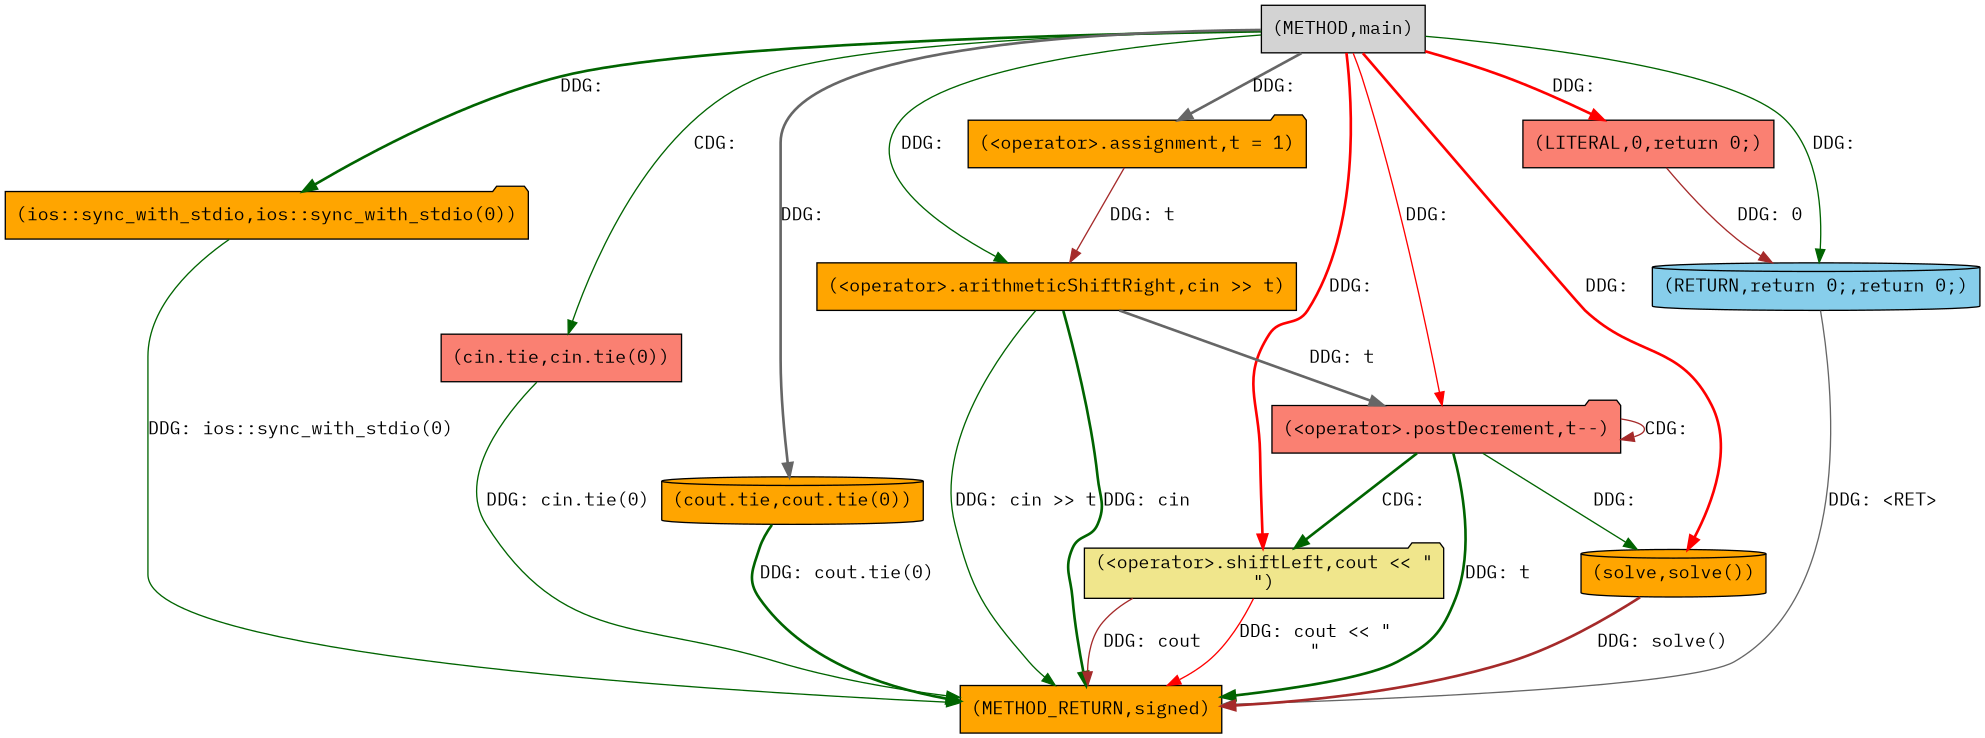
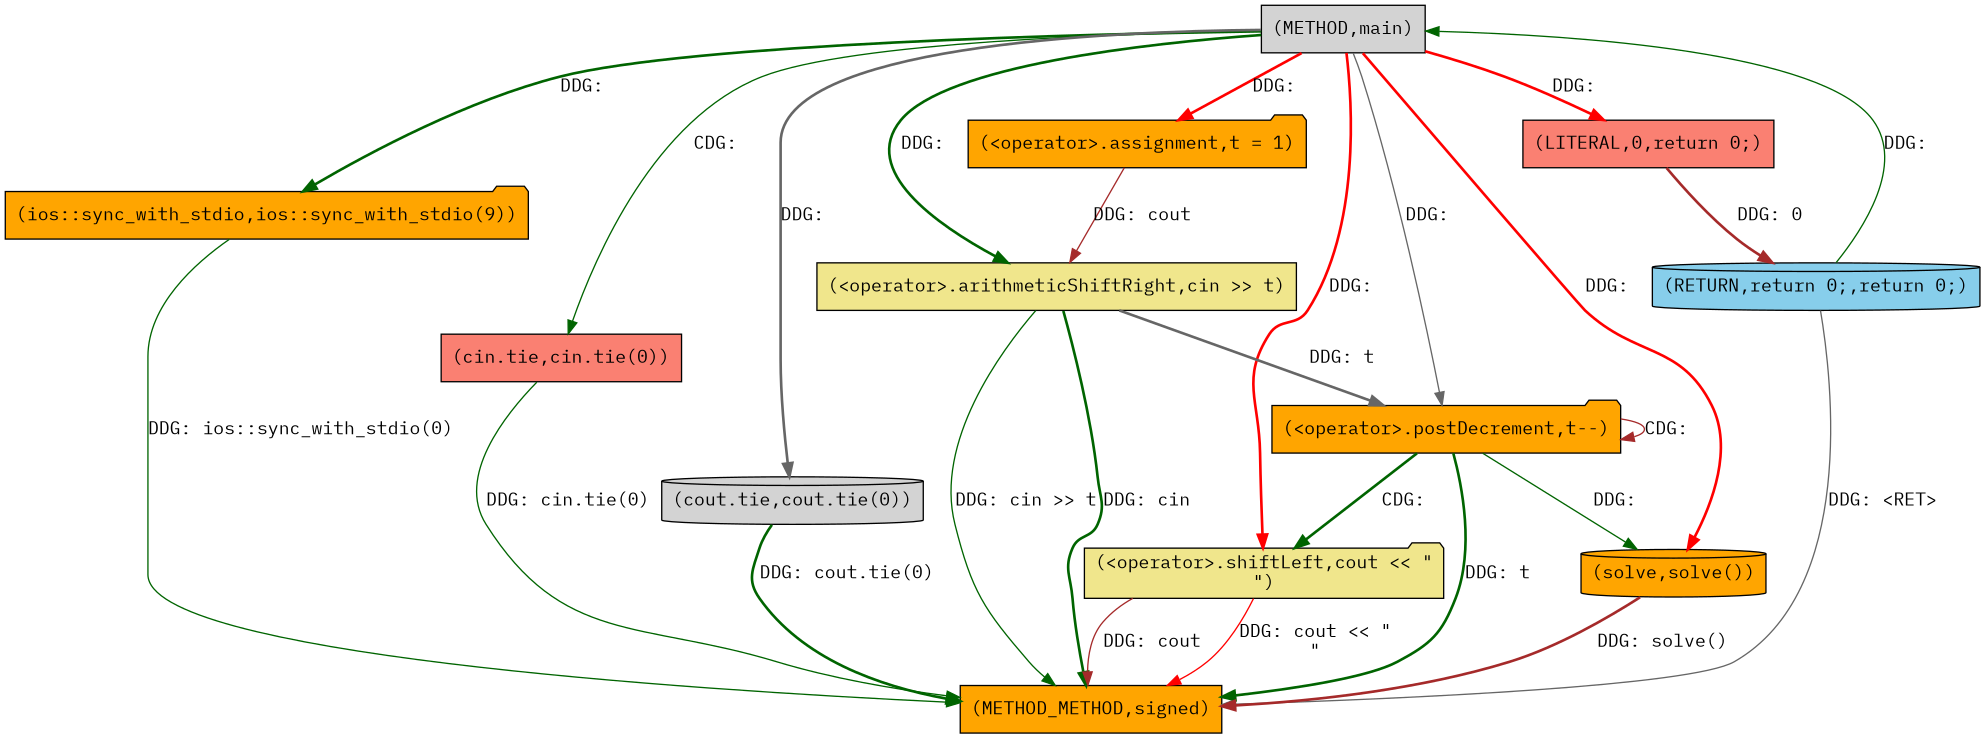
edge "(METHOD,main)" -> "(RETURN,return 0;,return 0;)": reversed
edge "(METHOD,main)" -> "(<operator>.arithmeticShiftRight,cin >> t)": style solid -> bold
edge "(METHOD,main)" -> "(<operator>.assignment,t = 1)": color gray40 -> red
node "(ios::sync_with_stdio,ios::sync_with_stdio(0))": label "(ios::sync_with_stdio,ios::sync_with_stdio(0))" -> "(ios::sync_with_stdio,ios::sync_with_stdio(9))"
edge "(<operator>.assignment,t = 1)" -> "(<operator>.arithmeticShiftRight,cin >> t)": label "DDG: t" -> "DDG: cout"
edge "(LITERAL,0,return 0;)" -> "(RETURN,return 0;,return 0;)": style solid -> bold
edge "(METHOD,main)" -> "(<operator>.postDecrement,t--)": color red -> gray40
node "(<operator>.arithmeticShiftRight,cin >> t)": fillcolor orange -> khaki
node "(<operator>.postDecrement,t--)": fillcolor salmon -> orange
node "(cout.tie,cout.tie(0))": fillcolor orange -> lightgrey
node "(METHOD_RETURN,signed)": label "(METHOD_RETURN,signed)" -> "(METHOD_METHOD,signed)"
